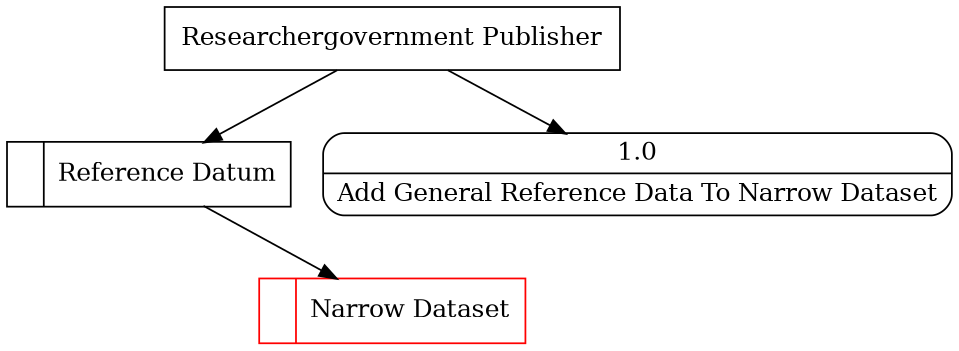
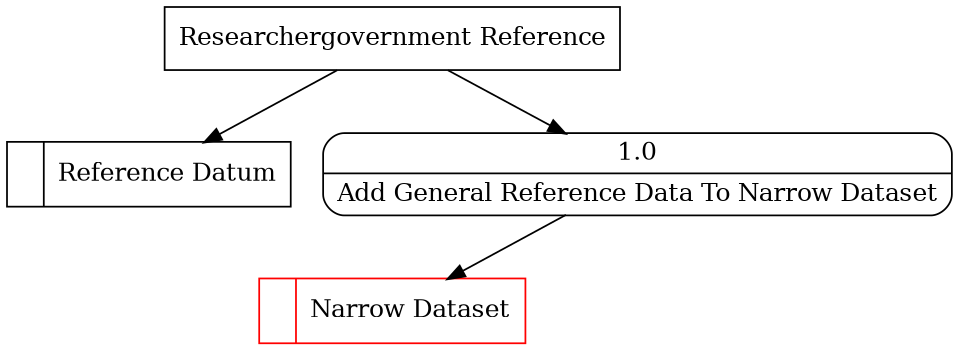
node "Researchergovernment Publisher": label "Researchergovernment Publisher" -> "Researchergovernment Reference"
edge "Reference Datum" -> "Narrow Dataset": now "1.0" -> "Narrow Dataset"
